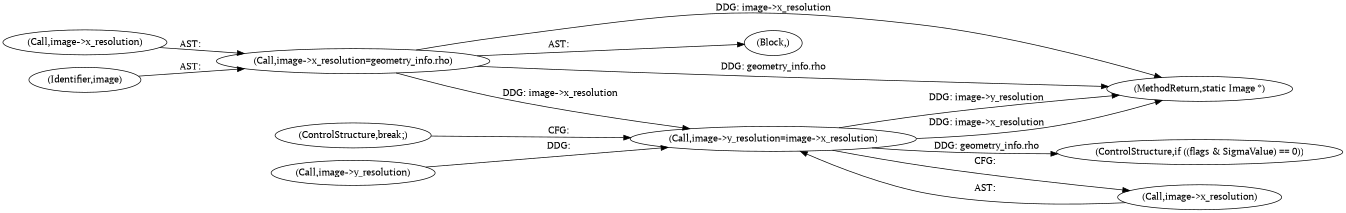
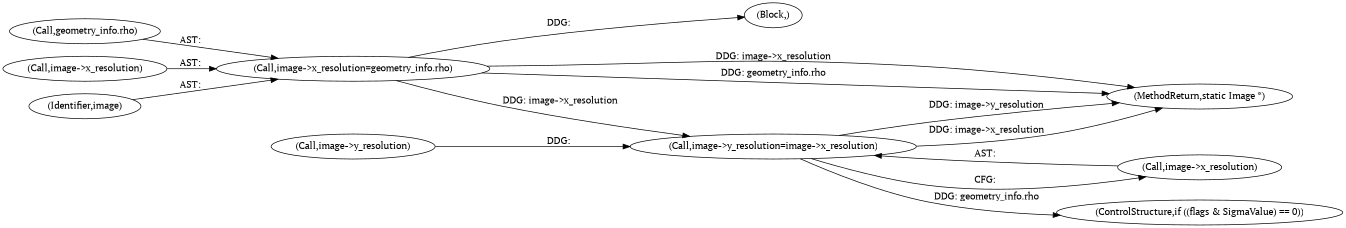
node "(Call,geometry_info.rho)": added
edge "(Call,image->x_resolution=geometry_info.rho)" -> "(Block,)": label "AST: " -> "DDG: "
node "(ControlStructure,break;)": removed
